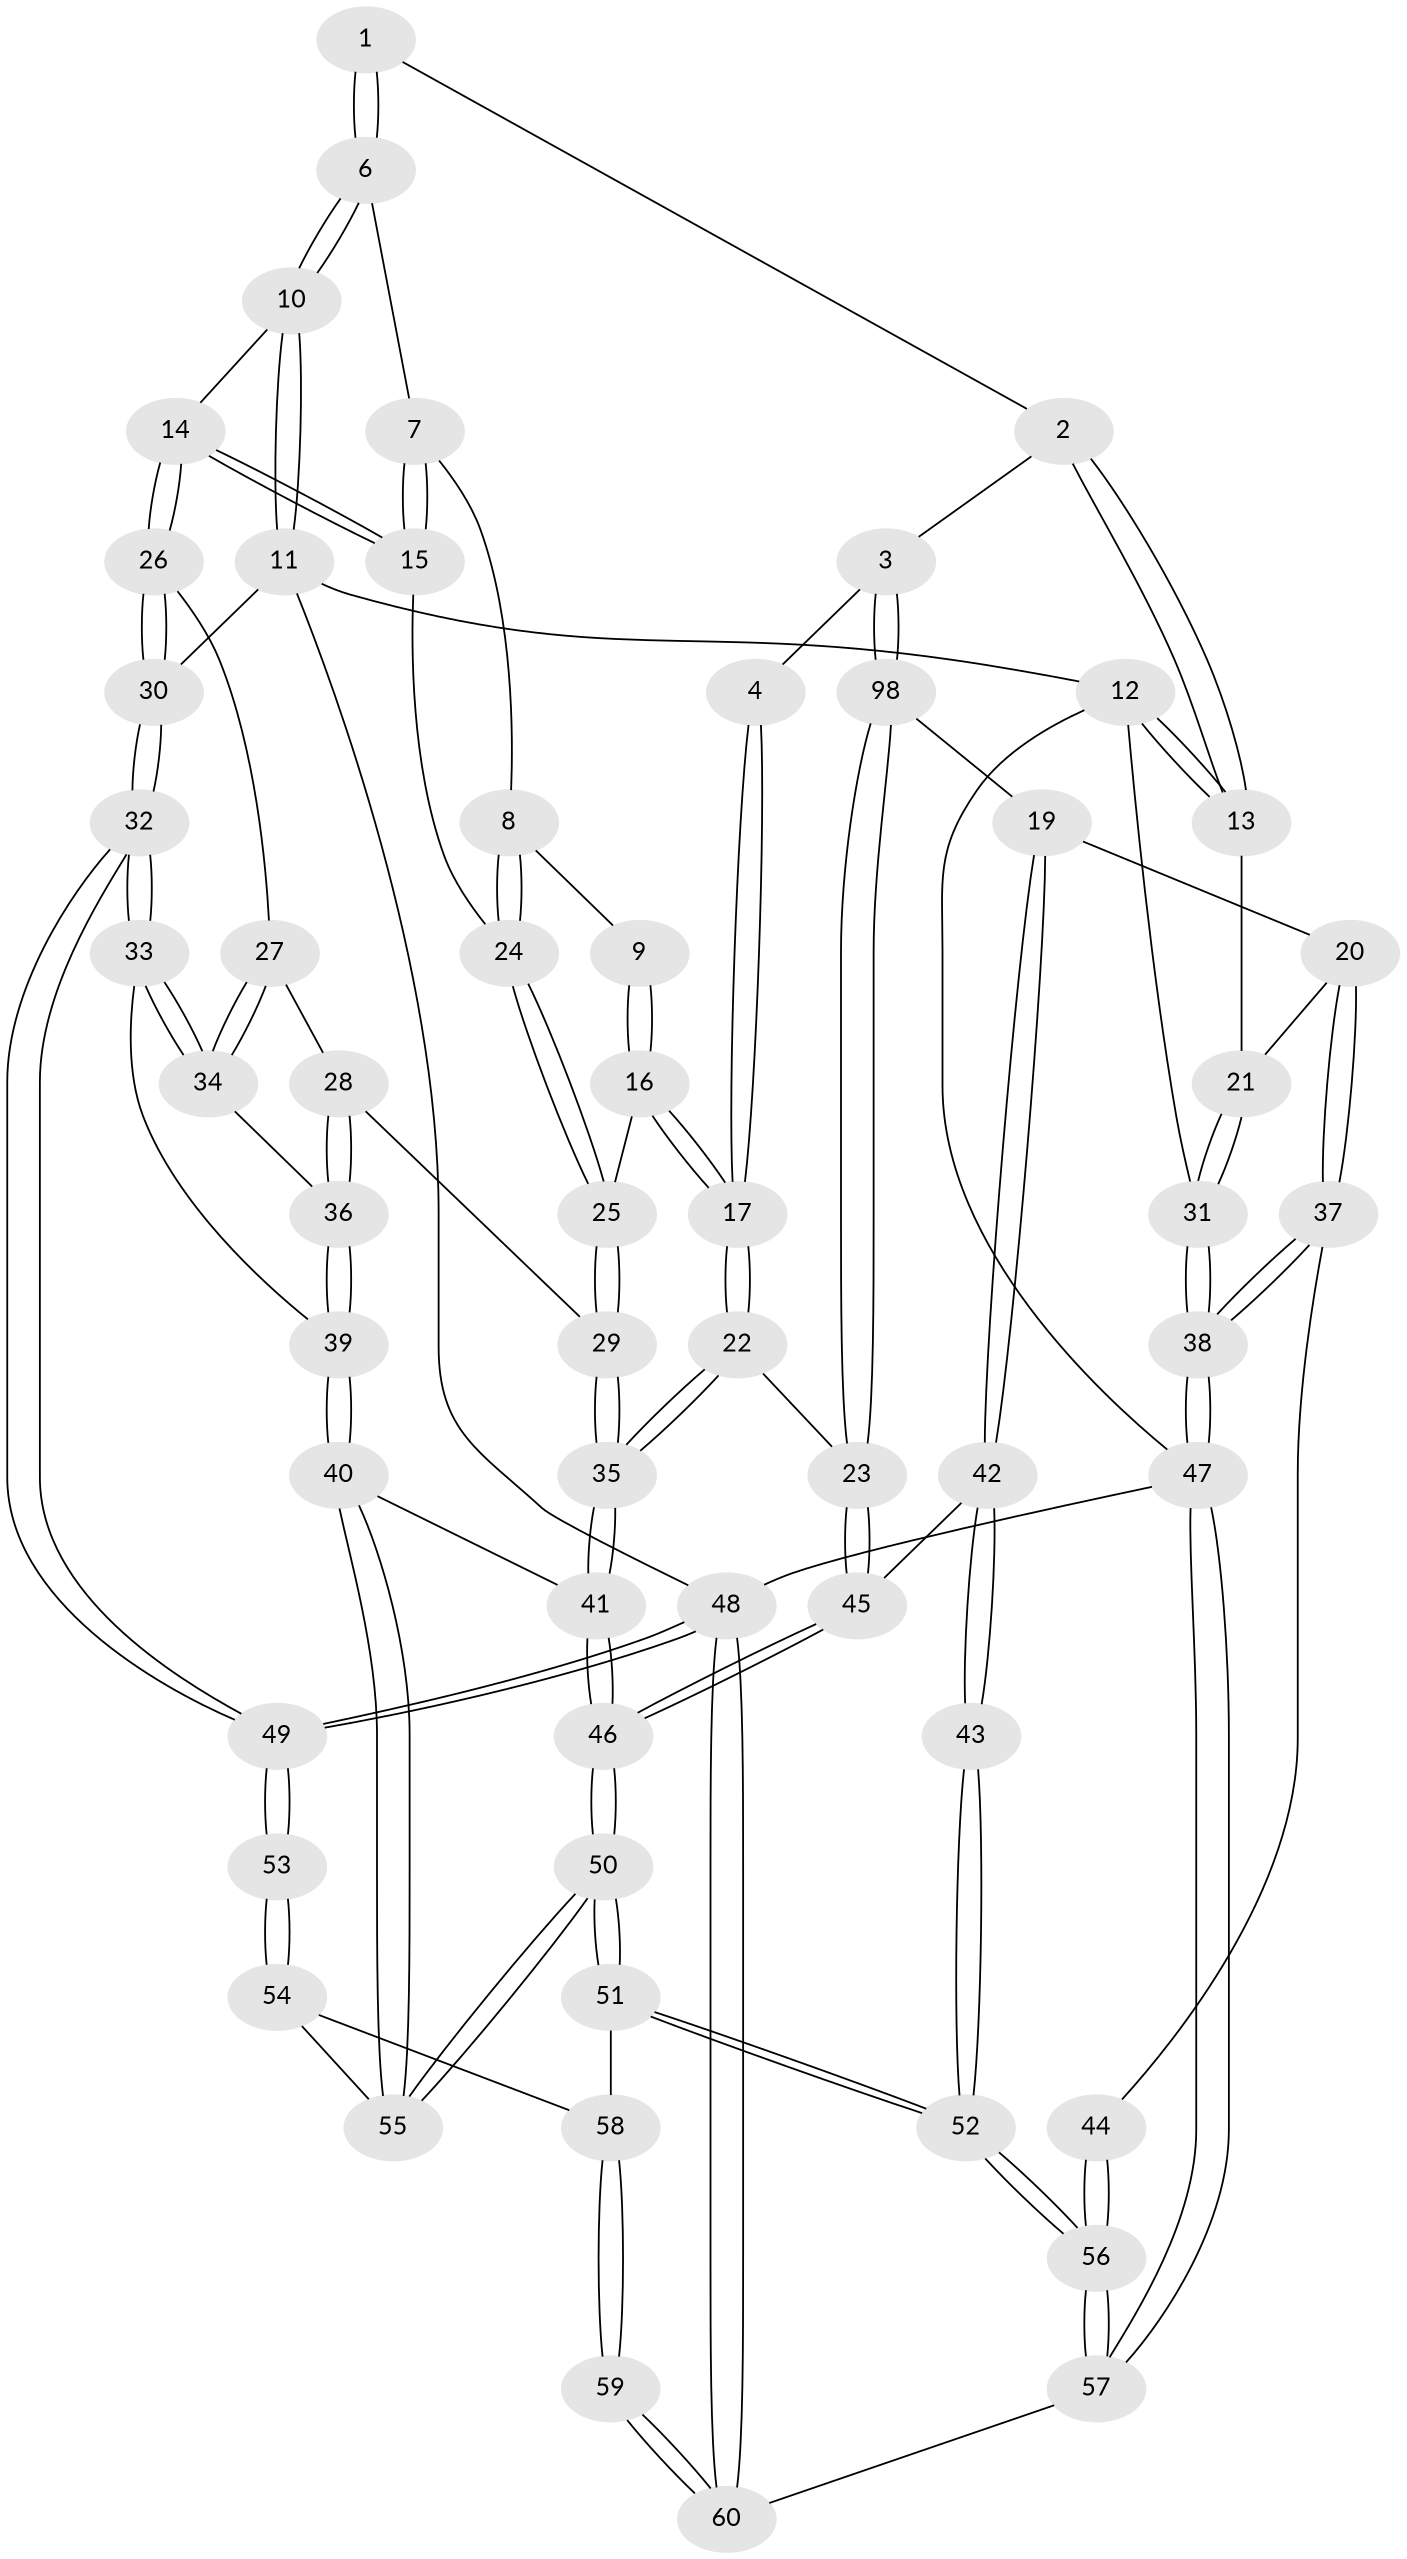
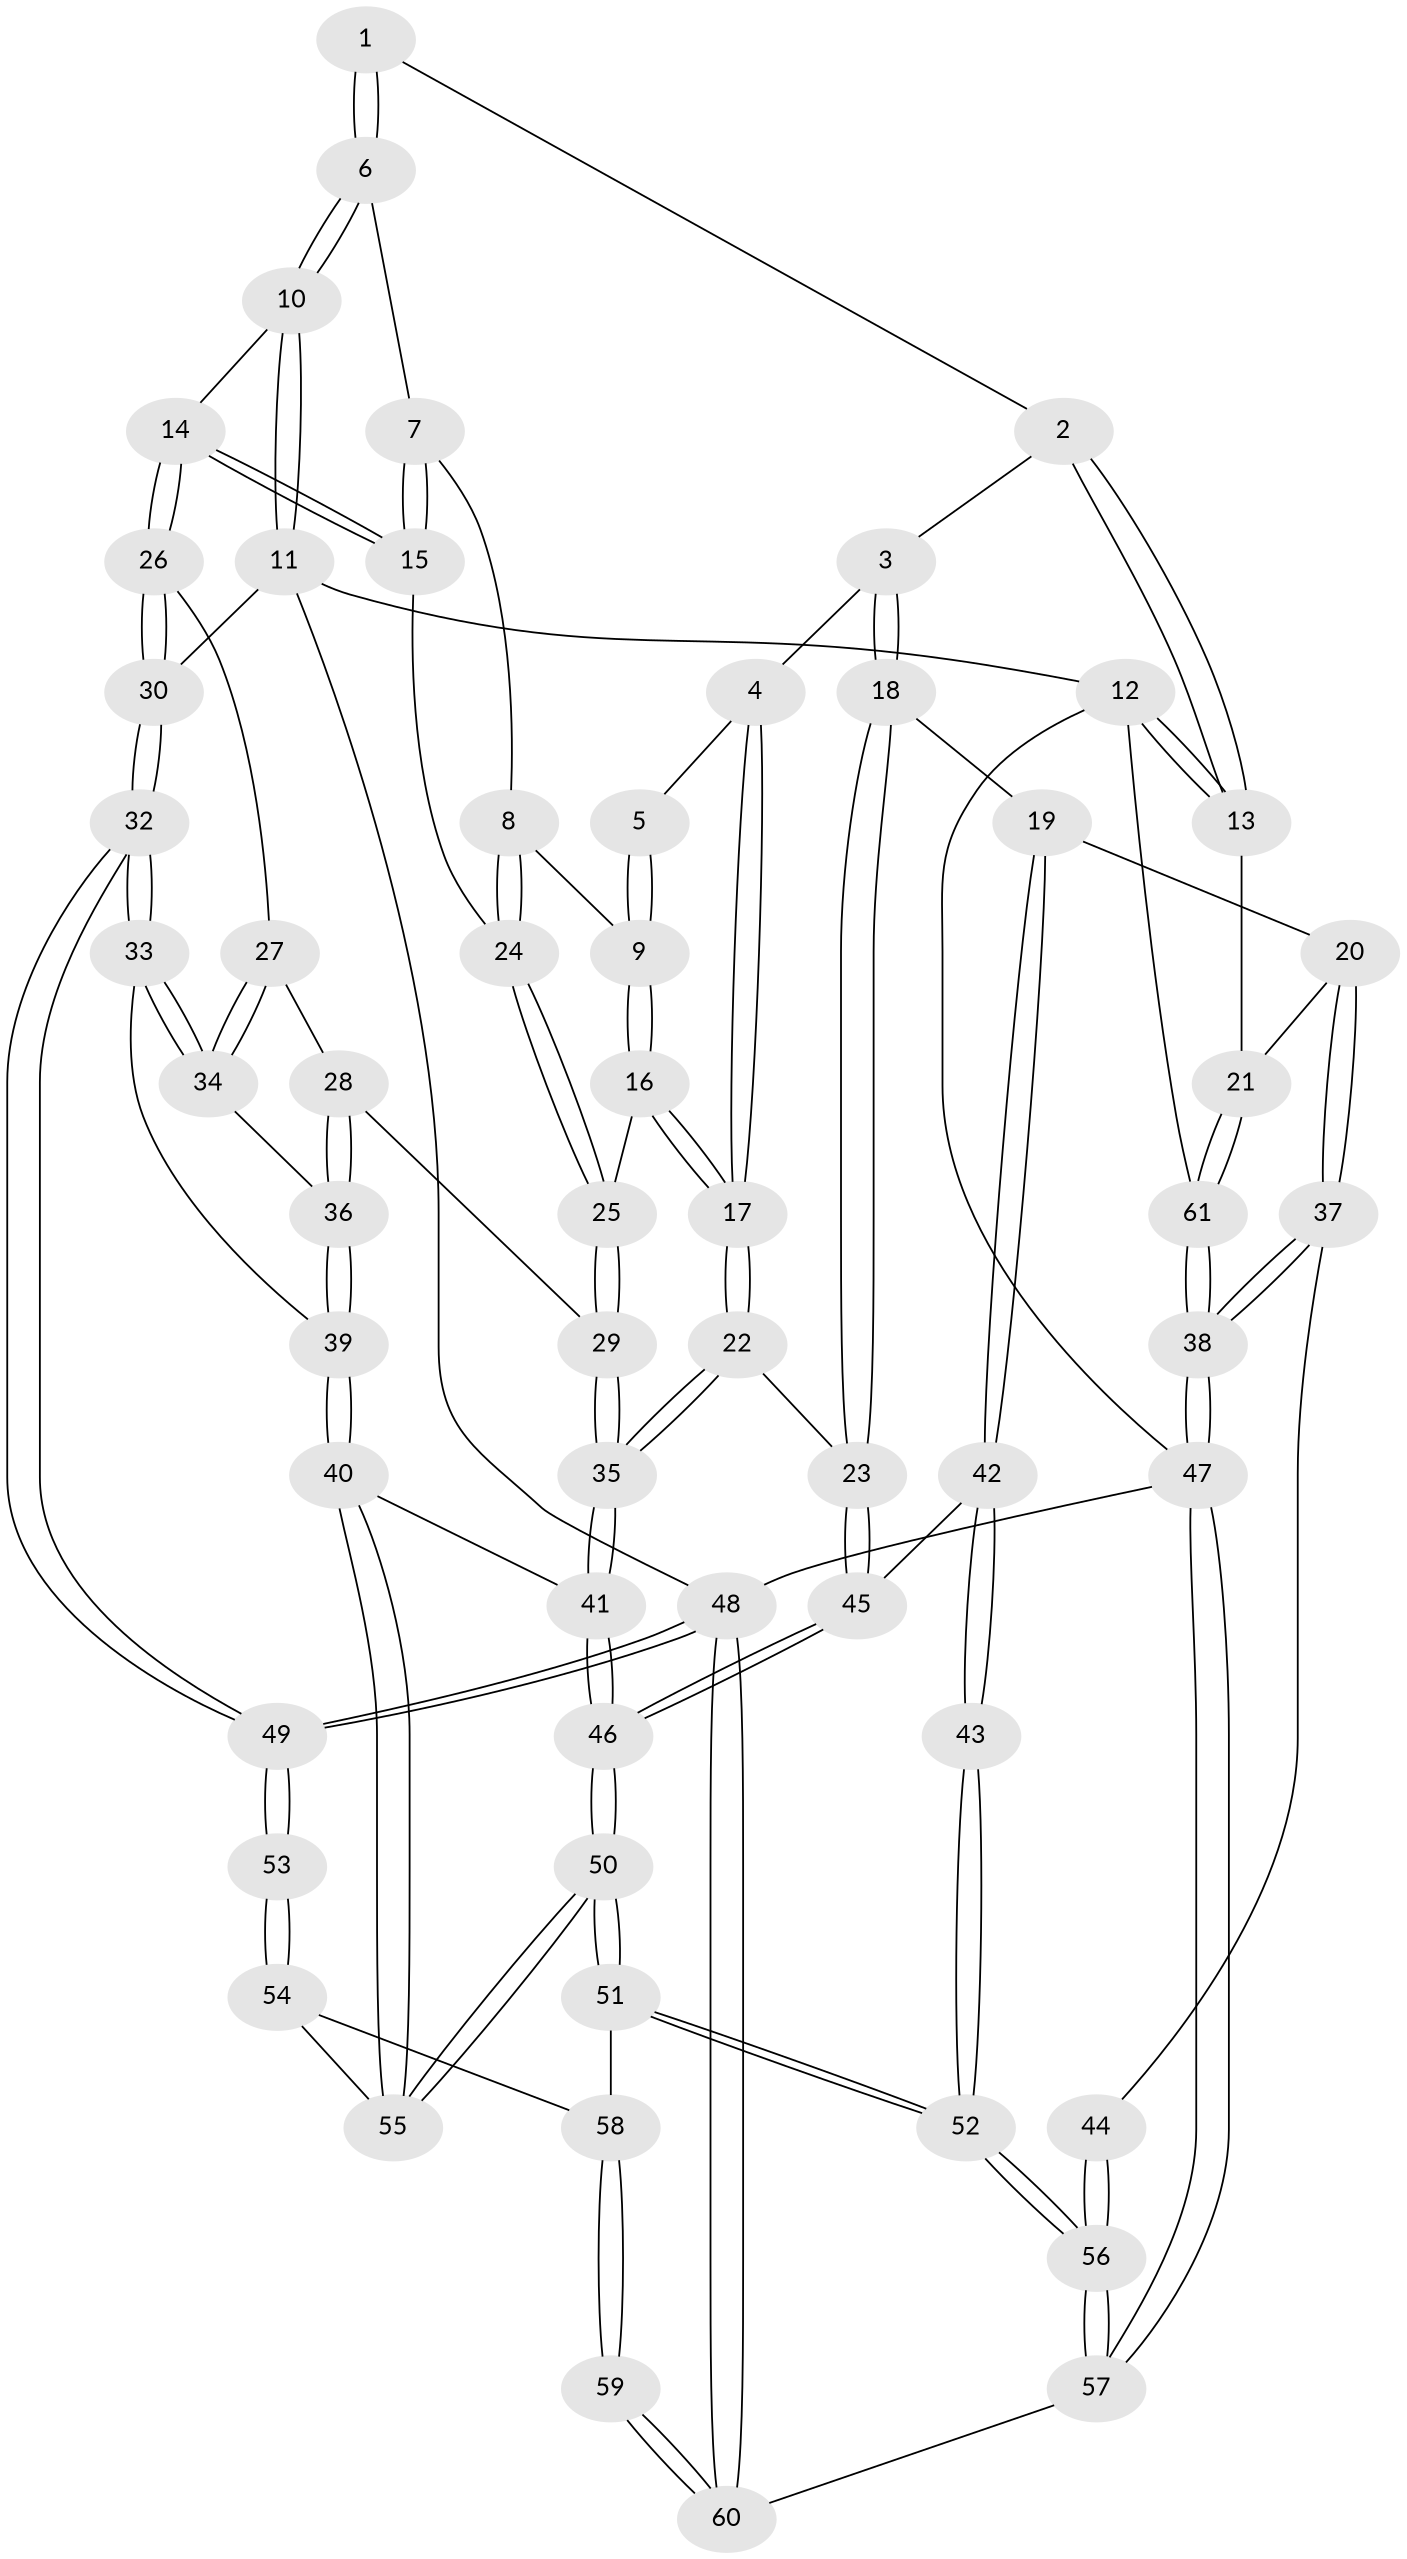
node "98": label "98" -> "18"
node "5": added
node "31": label "31" -> "61"
